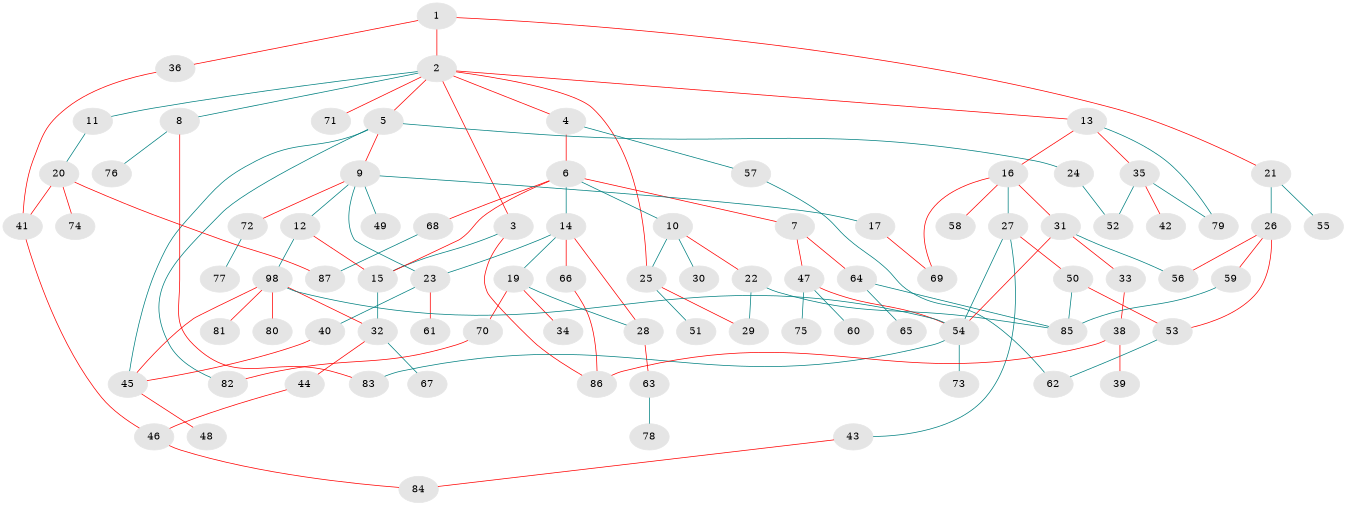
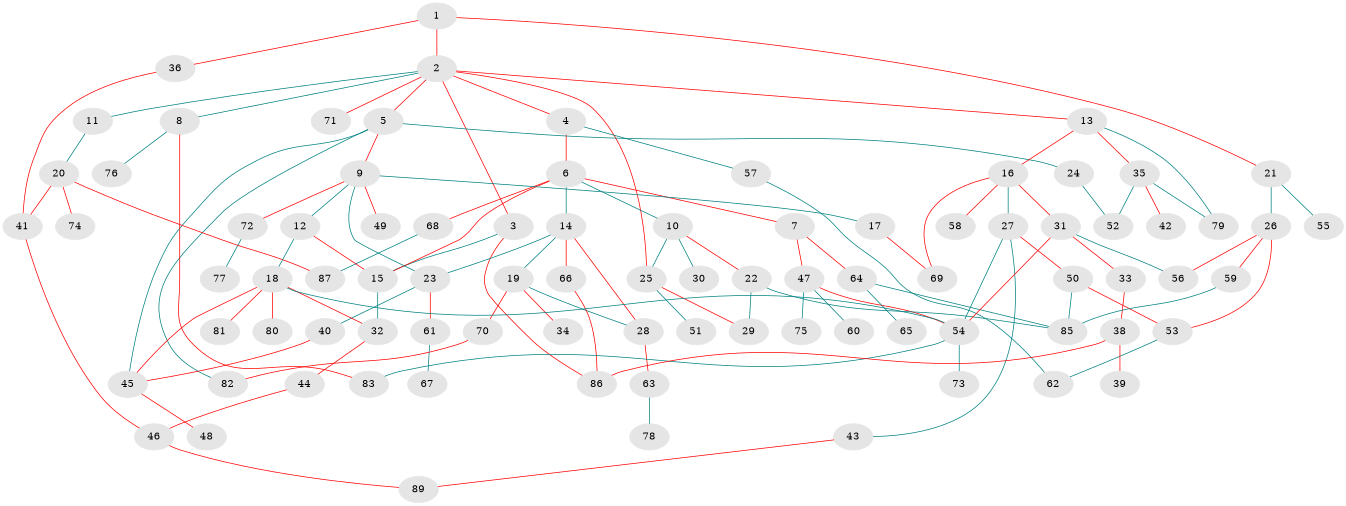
edge "9" -- "49": color teal -> red
node "98": label "98" -> "18"
edge "32" -- "67": now "61" -- "67"
node "84": label "84" -> "89"
